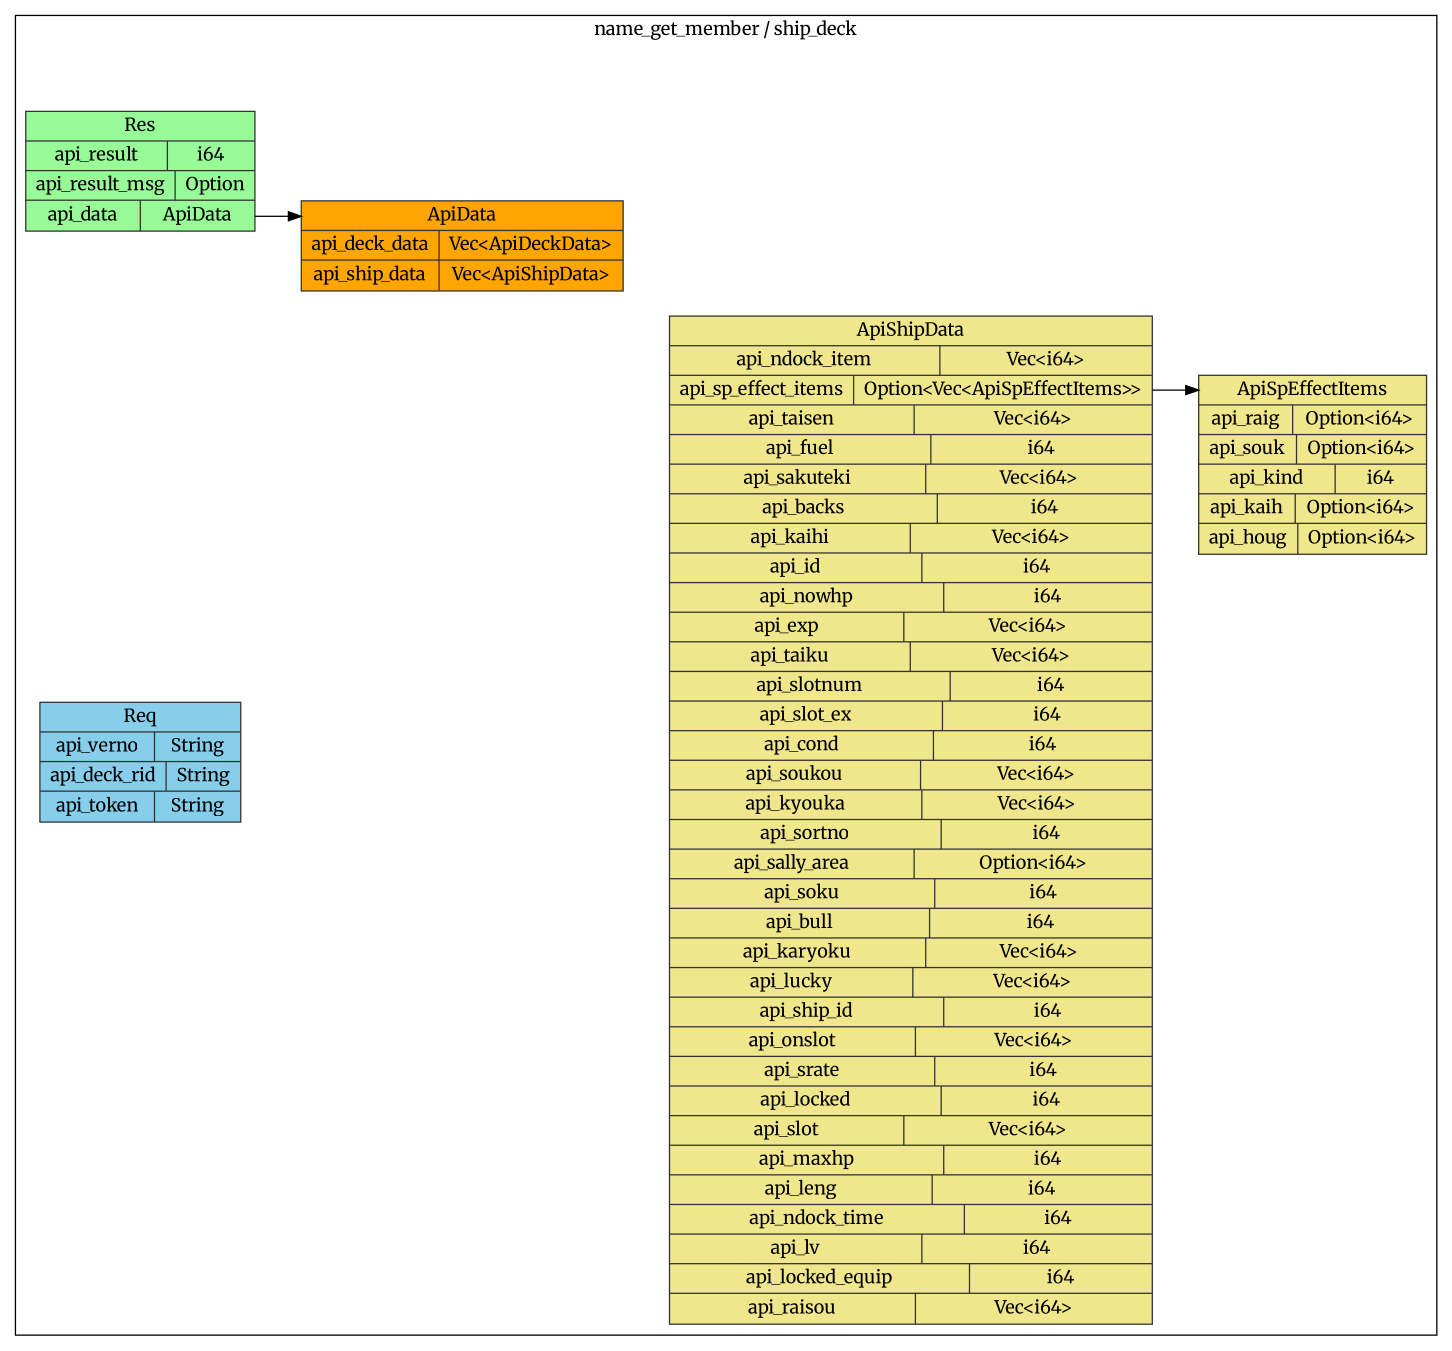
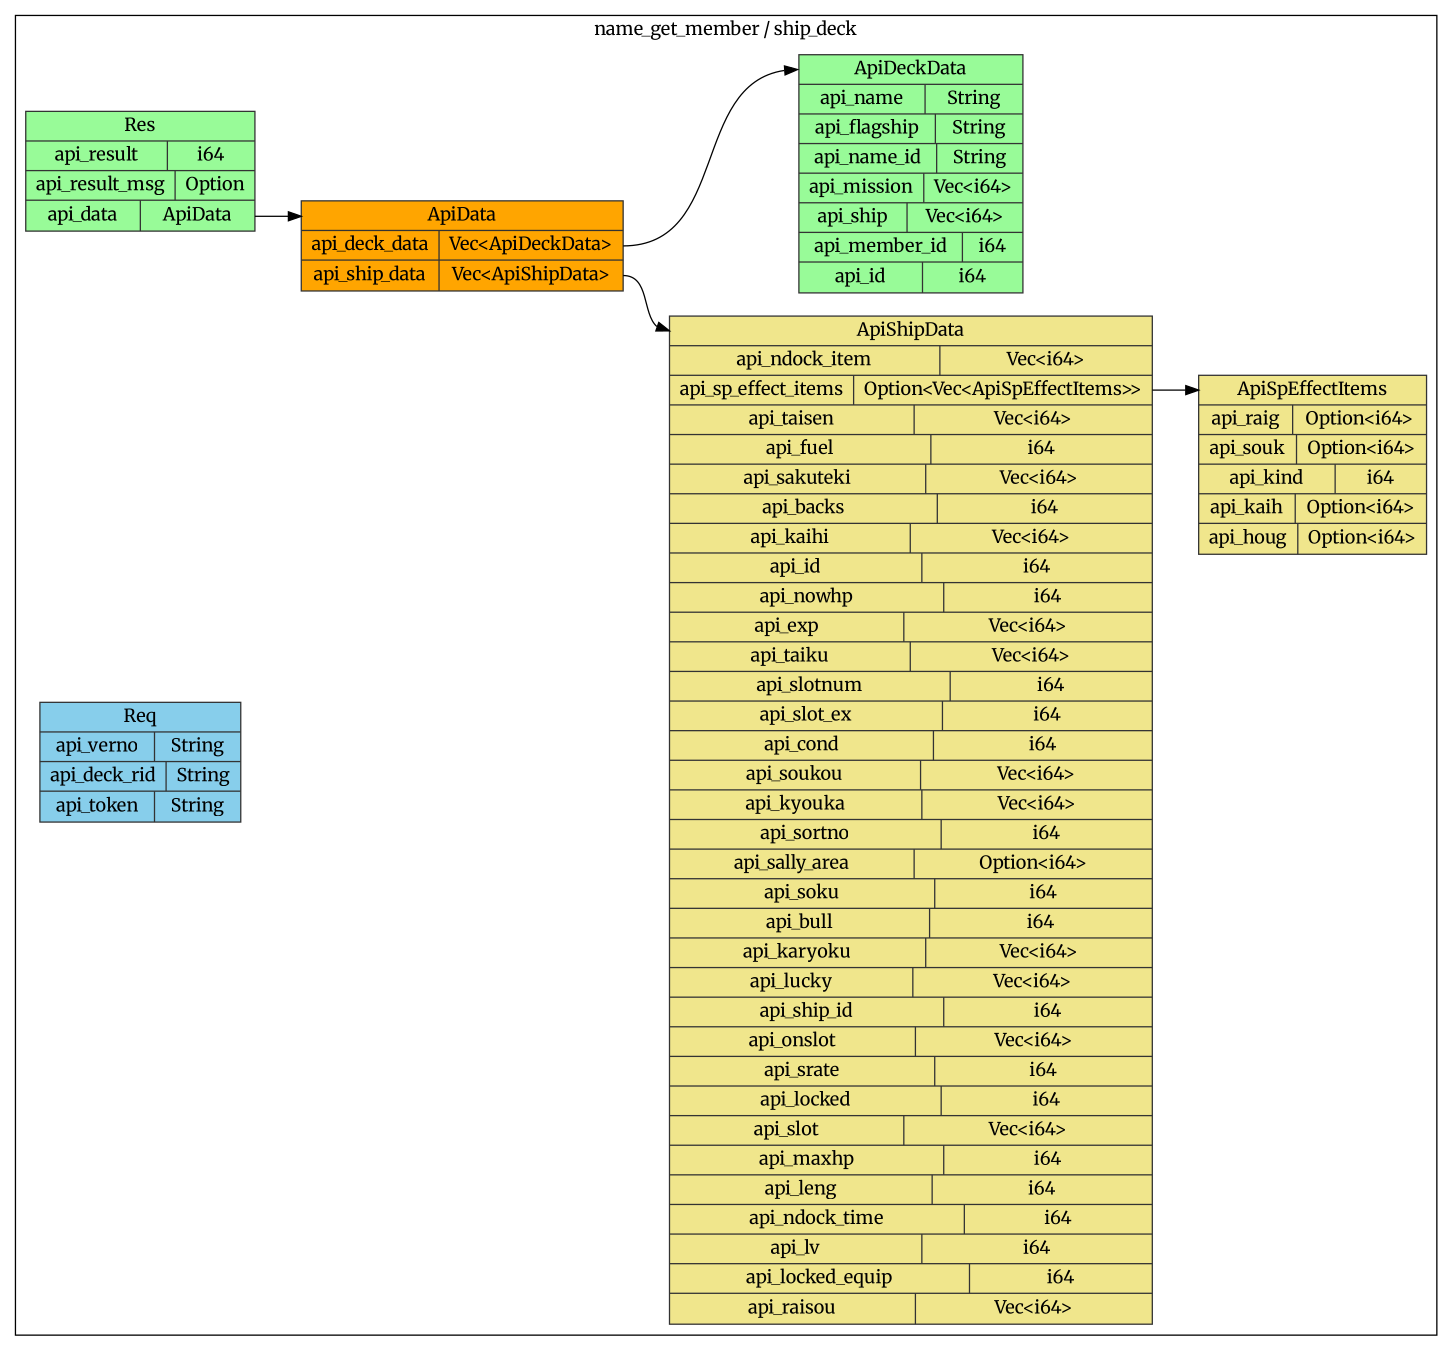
node "ApiDeckData": added
edge "ApiData" -> "ApiShipData": added
